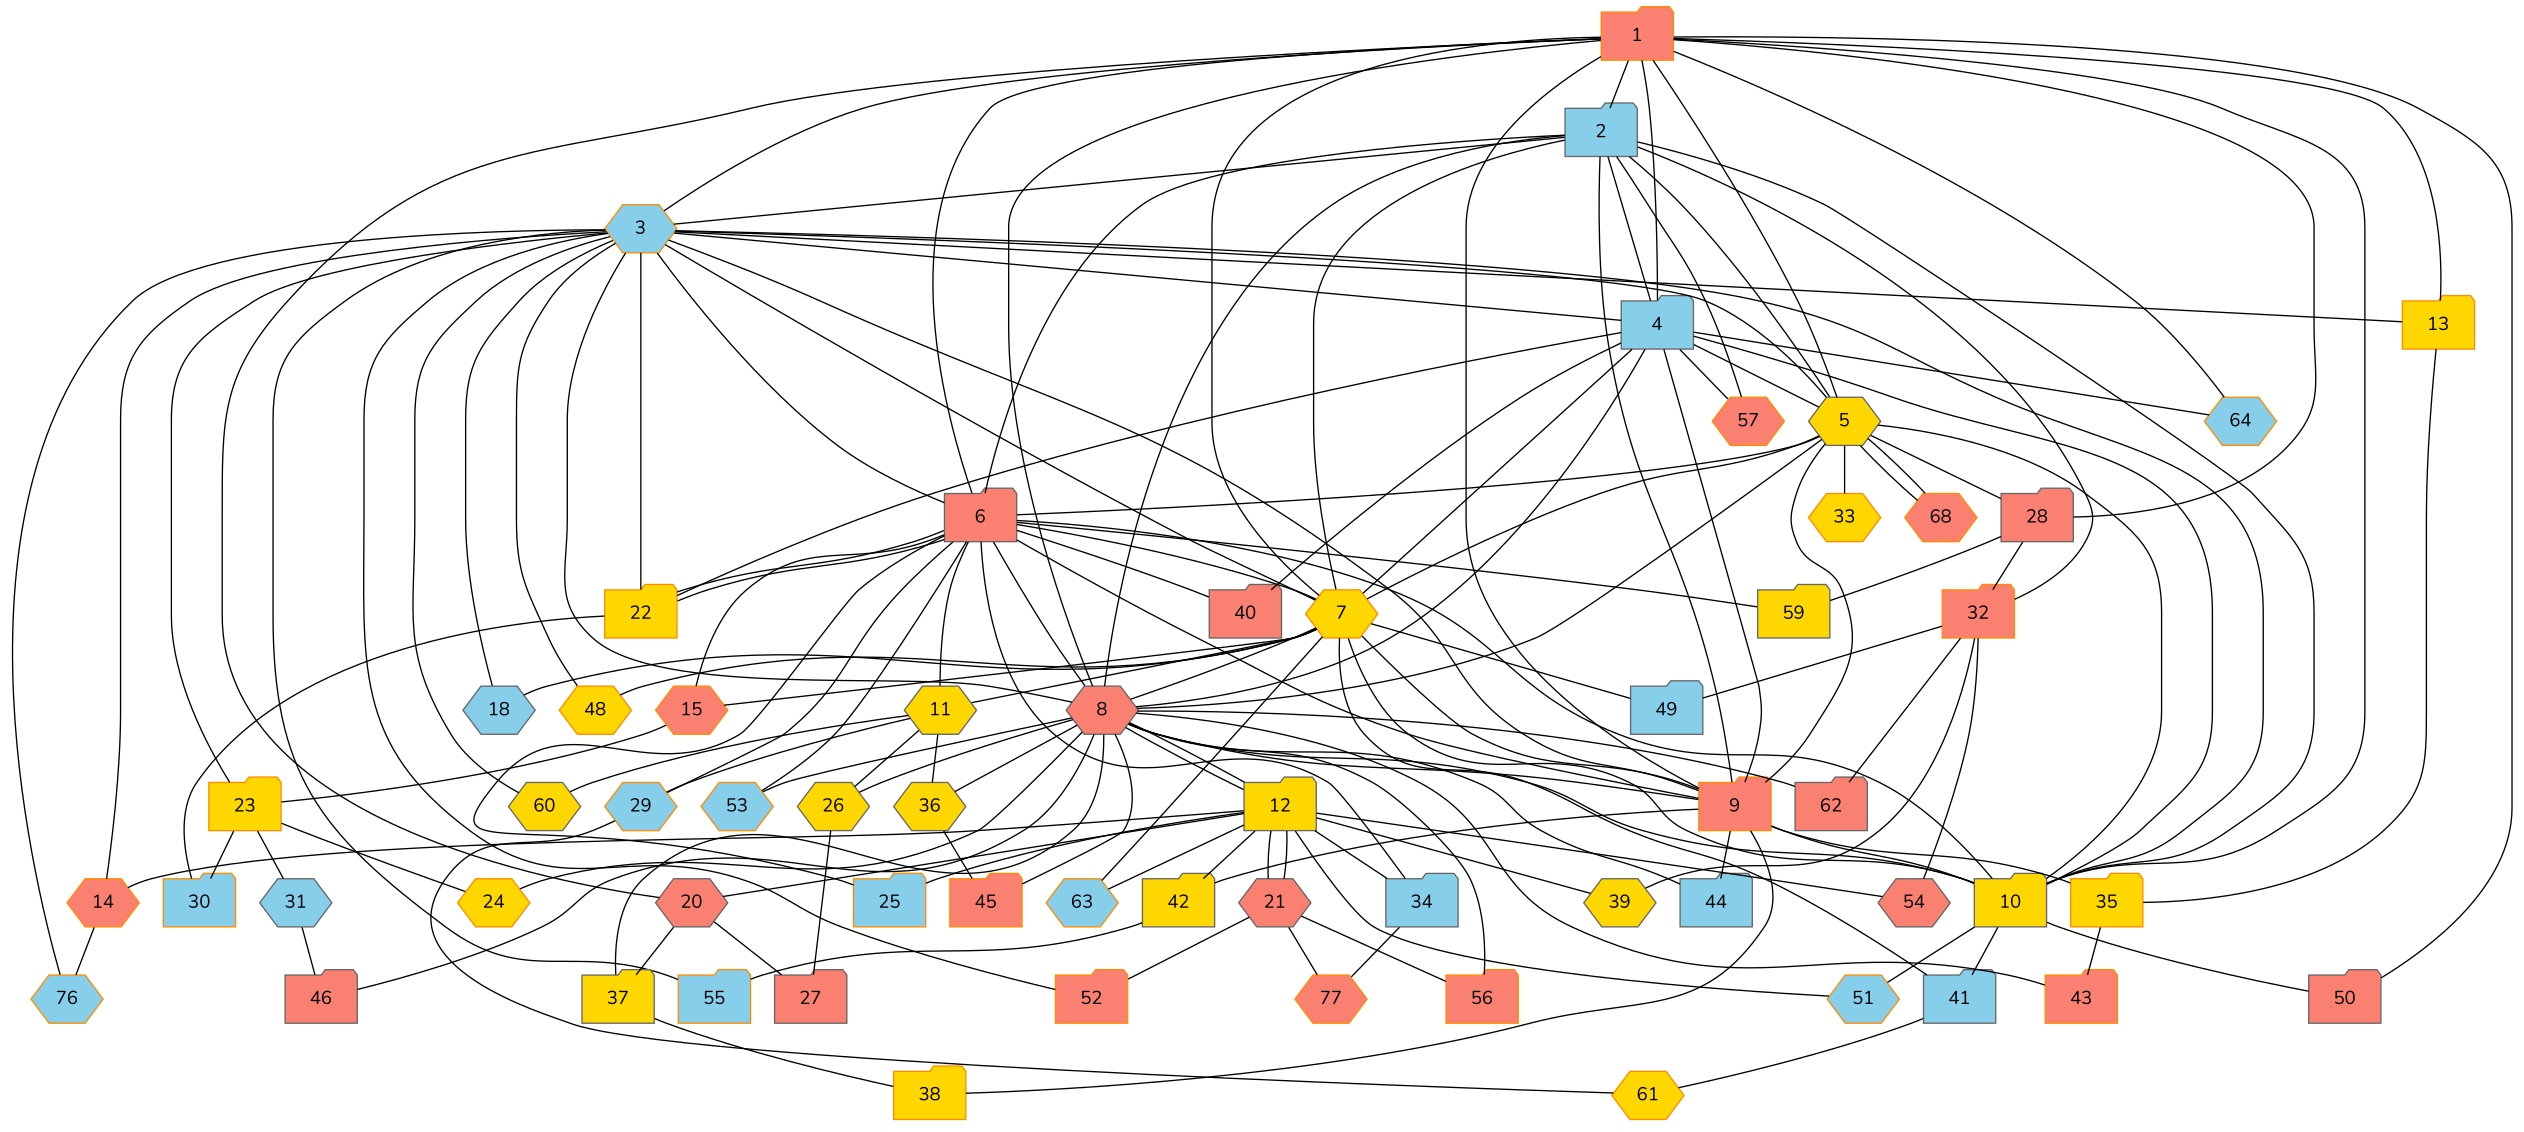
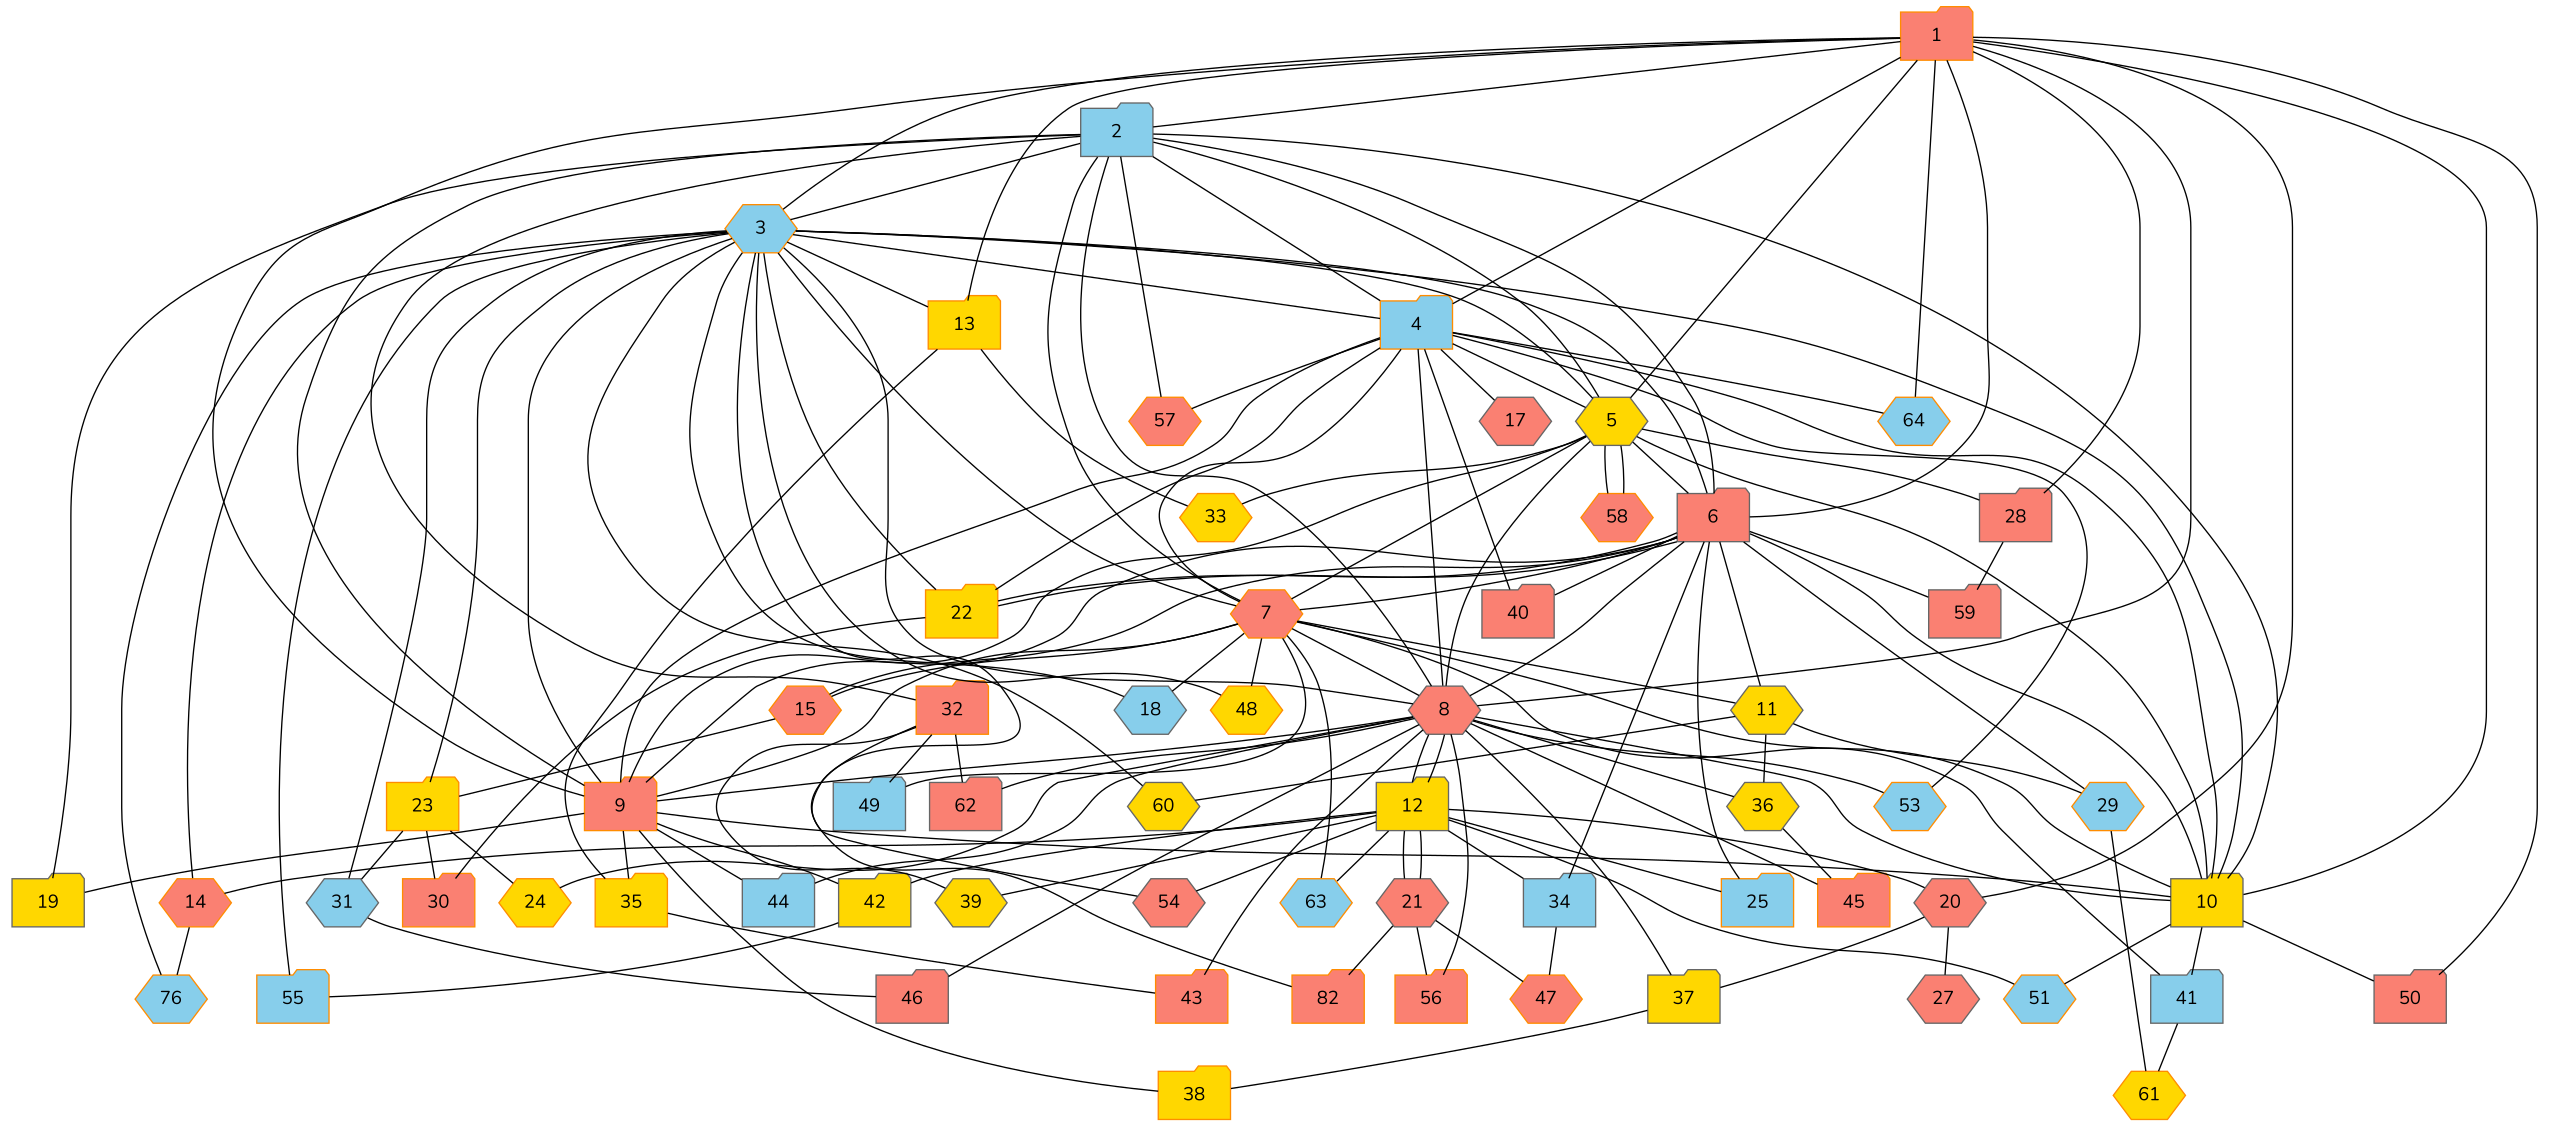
edge "1" -- "7": removed
node "4": color gray40 -> darkorange
node "17": added
edge "13" -- "33": added
edge "3" -- "31": added
node "68": label "68" -> "58"
edge "28" -- "32": removed
node "7": fillcolor gold -> salmon
node "59": fillcolor gold -> salmon
edge "6" -- "53": now "4" -- "53"
node "26": removed
node "19": added
node "30": fillcolor skyblue -> salmon
node "27": shape folder -> hexagon
node "52": label "52" -> "82"
node "77": label "77" -> "47"
